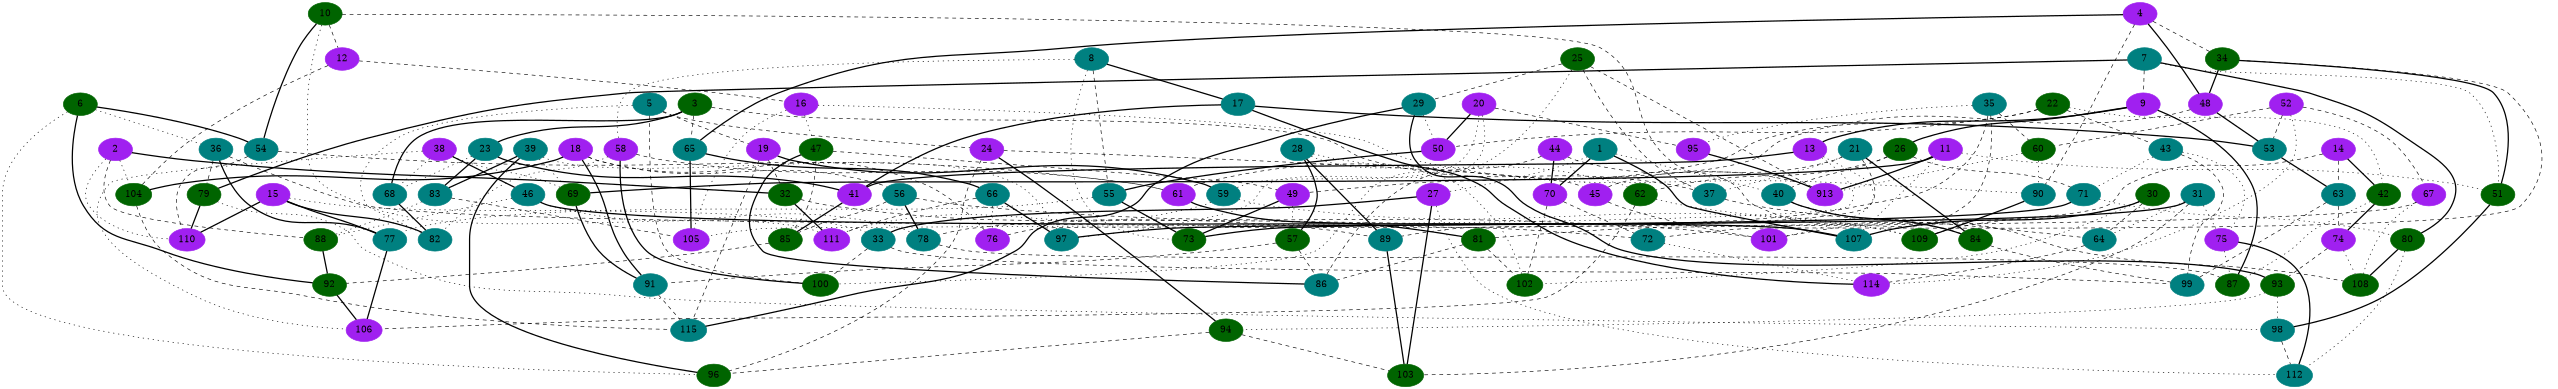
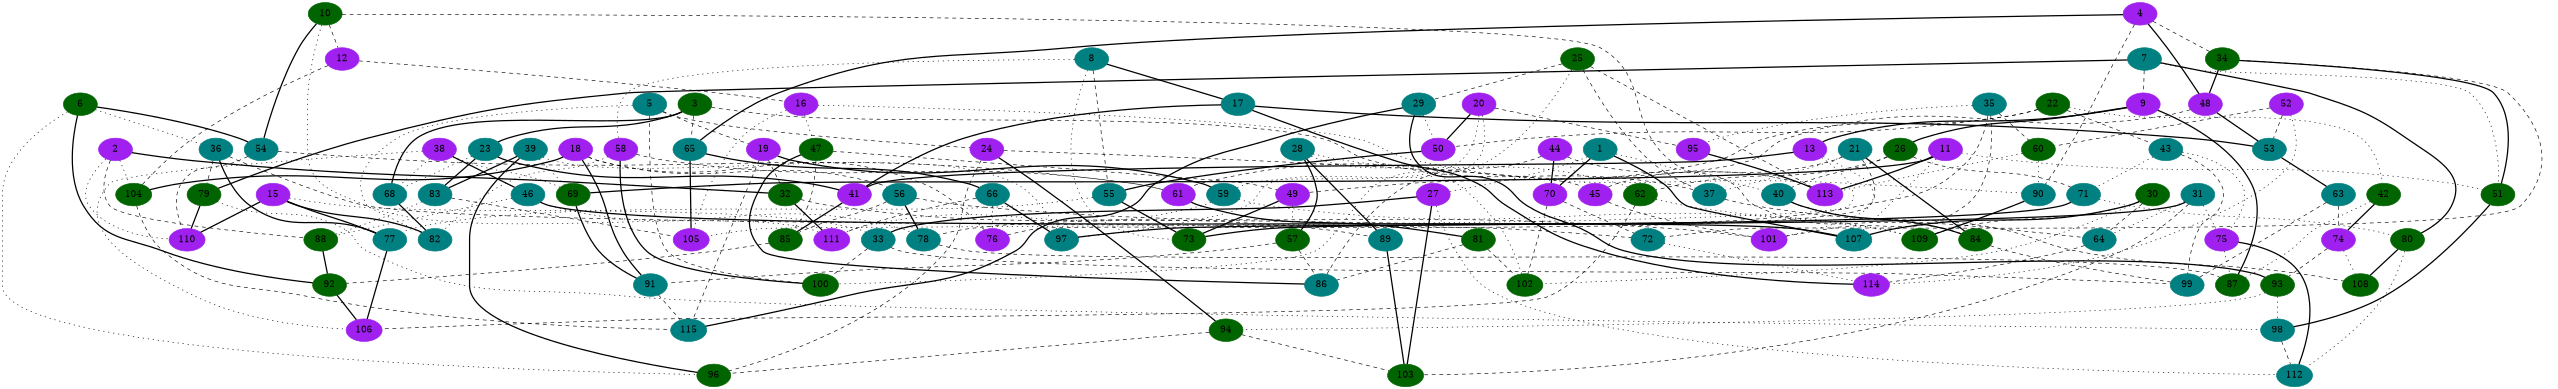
node "14": removed
node "913": label "913" -> "113"
node "67": removed
